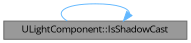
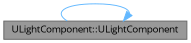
node "ULightComponent::IsShadowCast": label "ULightComponent::IsShadowCast" -> "ULightComponent::ULightComponent"
